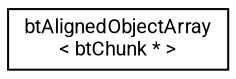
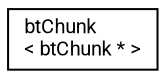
node "btAlignedObjectArray < btChunk * >": label "btAlignedObjectArray < btChunk * >" -> "btChunk < btChunk * >"
